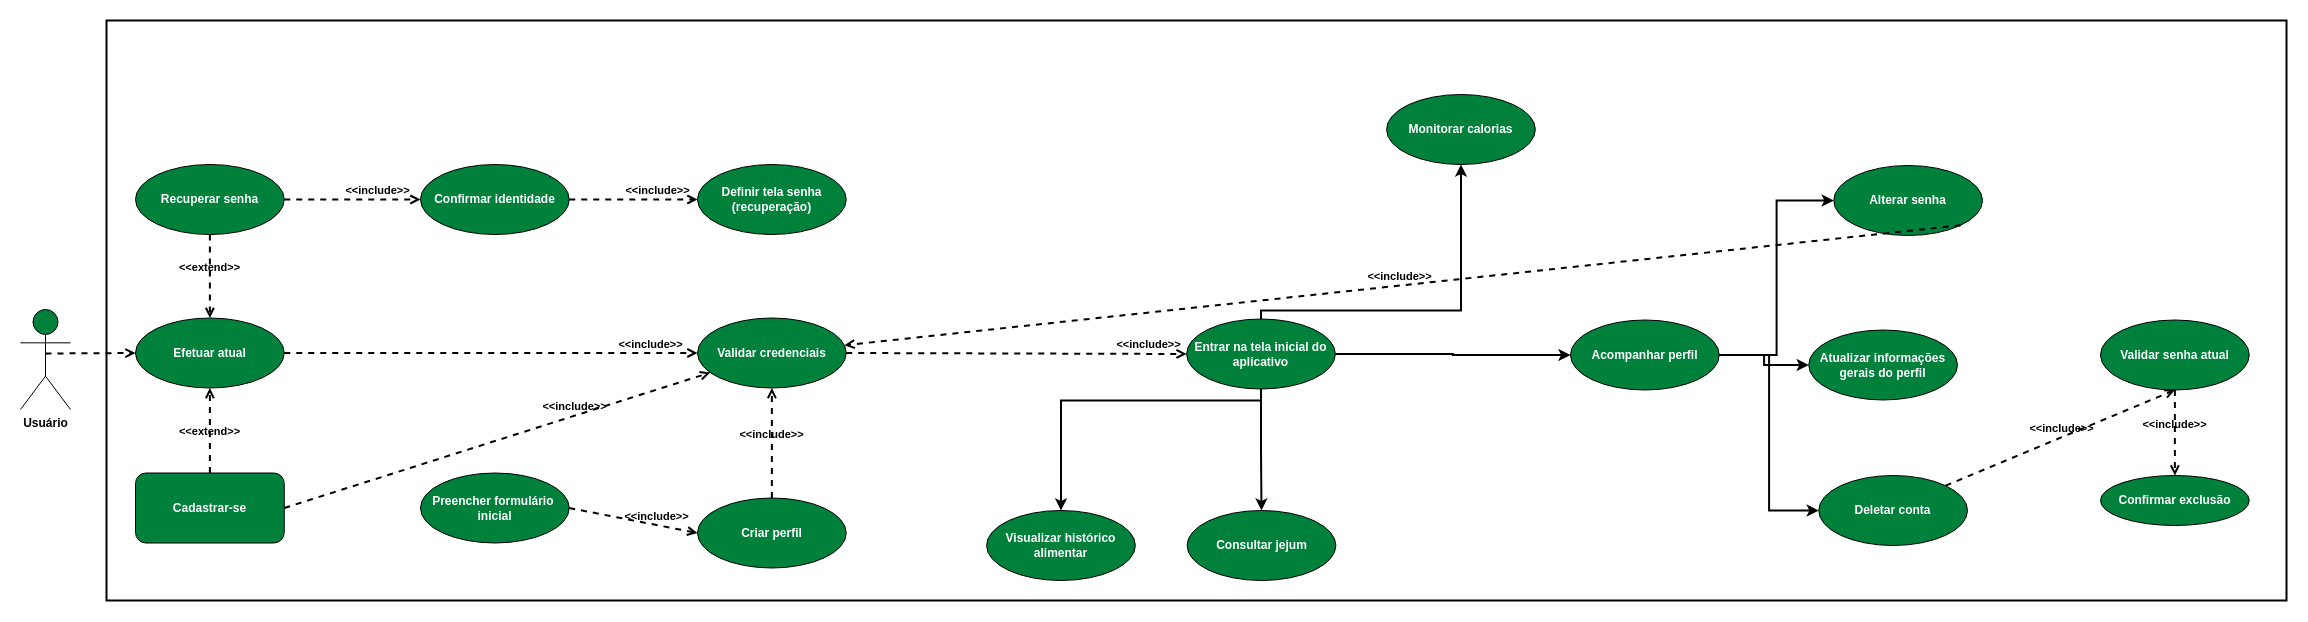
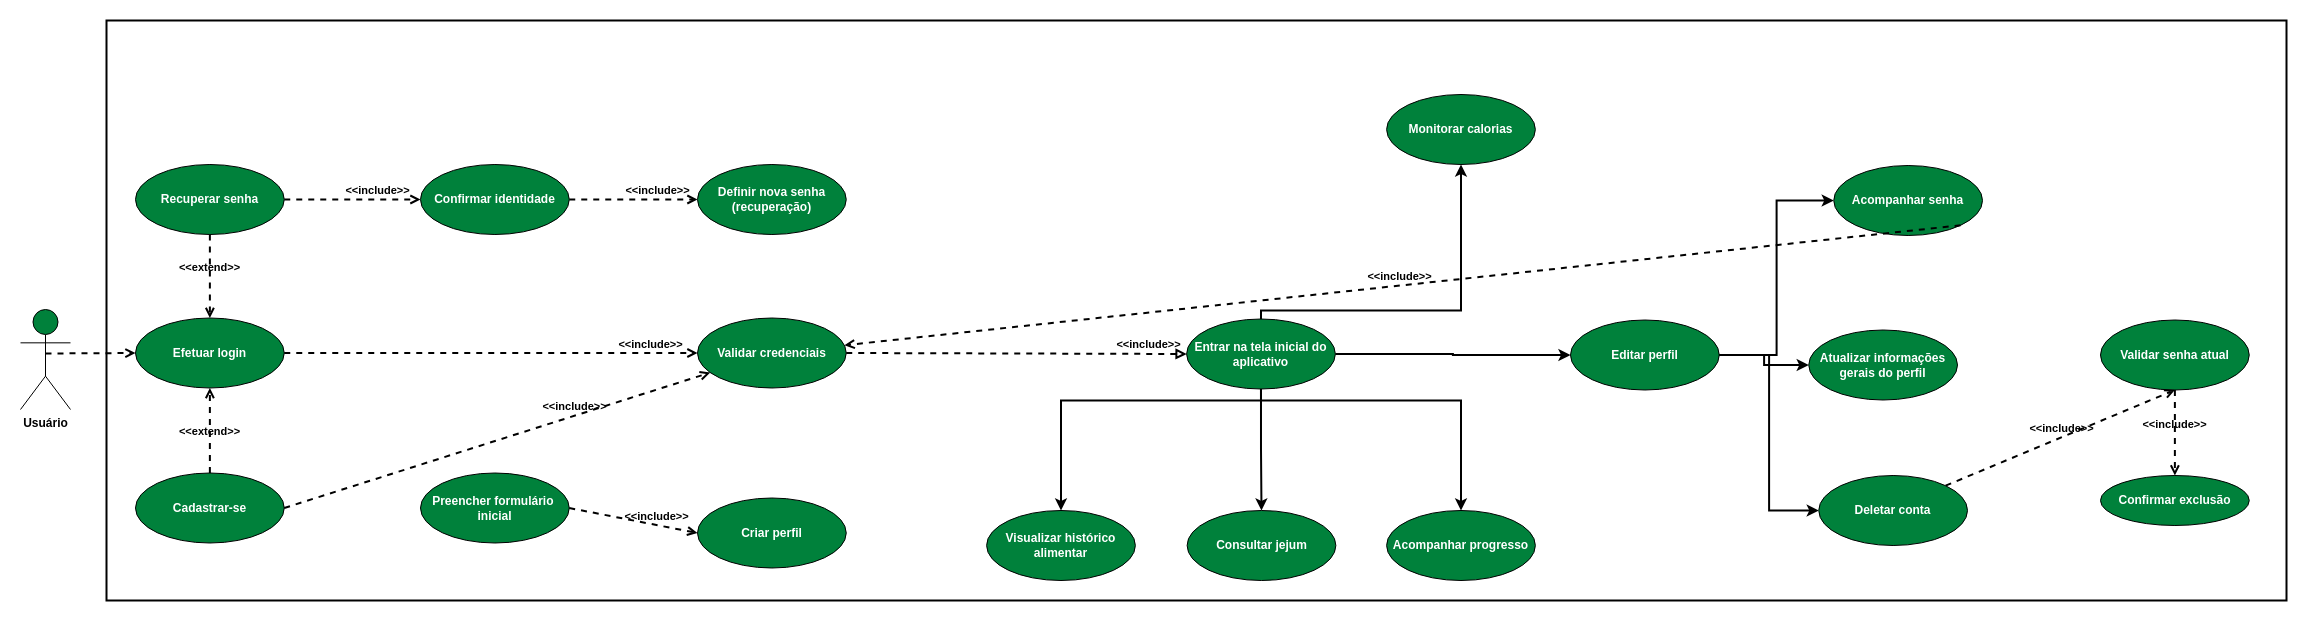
node "Definir tela senha (recuperação)": label "Definir tela senha (recuperação)" -> "Definir nova senha (recuperação)"
node "Alterar senha": label "Alterar senha" -> "Acompanhar senha"
node "Efetuar atual": label "Efetuar atual" -> "Efetuar login"
edge "Validar credenciais" -> "Entrar na tela inicial do aplicativo": arrowhead open -> block
node "Acompanhar perfil": label "Acompanhar perfil" -> "Editar perfil"
edge "Entrar na tela inicial do aplicativo" -> "Acompanhar progresso": added
edge "Criar perfil" -> "Validar credenciais": removed, label "<<include>>"
node "Cadastrar-se": shape rounded rectangle -> ellipse
node "Acompanhar progresso": added
